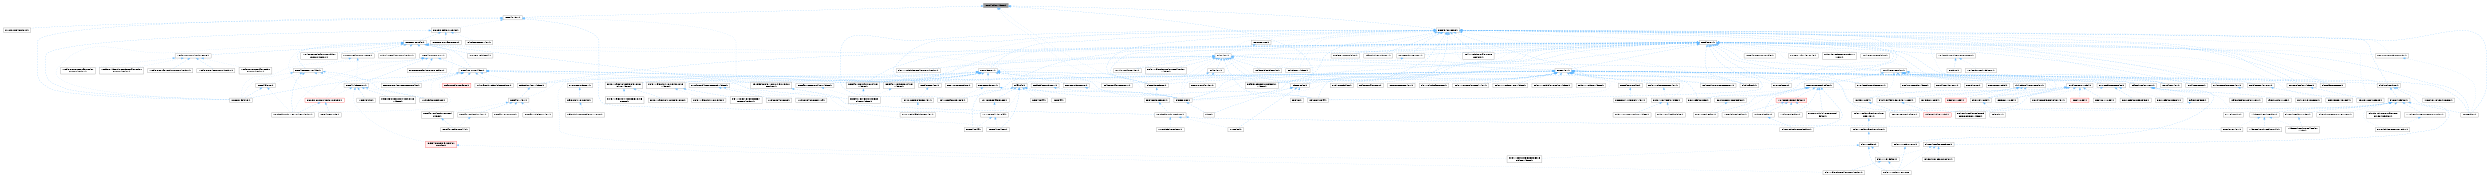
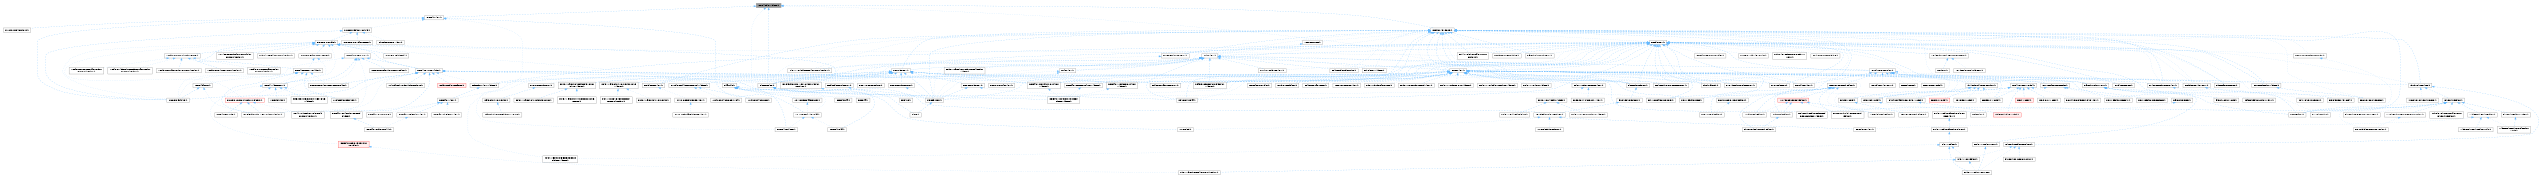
node "SColumnToggleWidget.h": removed
edge "SReadOnlyHierarchyView.h" -> "TreeFilterHandler.h": now "SReadOnlyHierarchyView.h" -> "SRigVMChangesTreeView.h"
node "PerlinNoiseChannelDetails Customization.h": added
